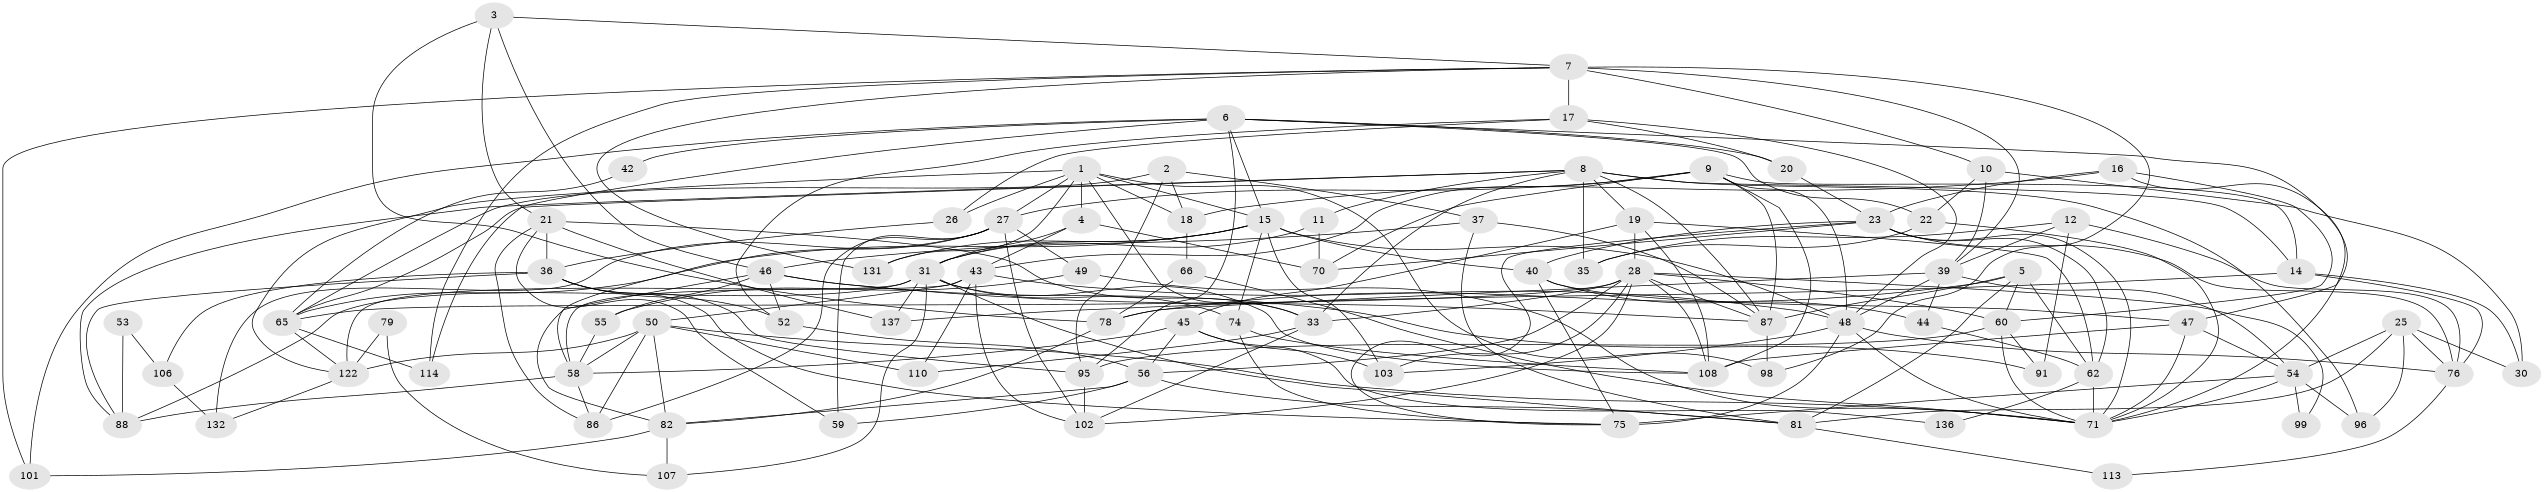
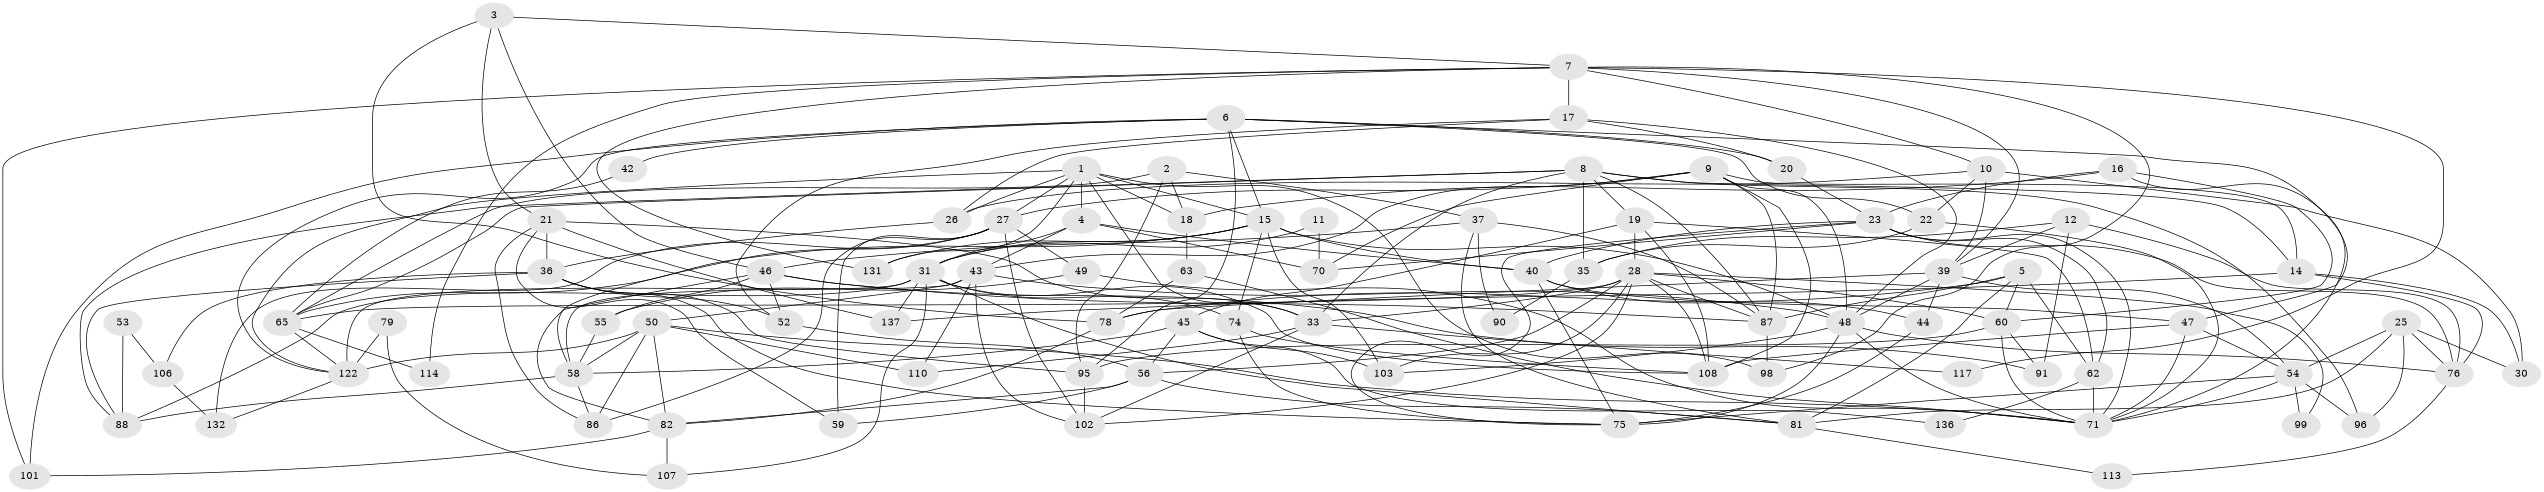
edge "6" -- "114": now "6" -- "122"
edge "10" -- "26": added
edge "8" -- "11": removed
edge "4" -- "40": added
node "66": label "66" -> "63"
node "90": added
edge "44" -- "62": now "44" -- "75"
node "117": added
